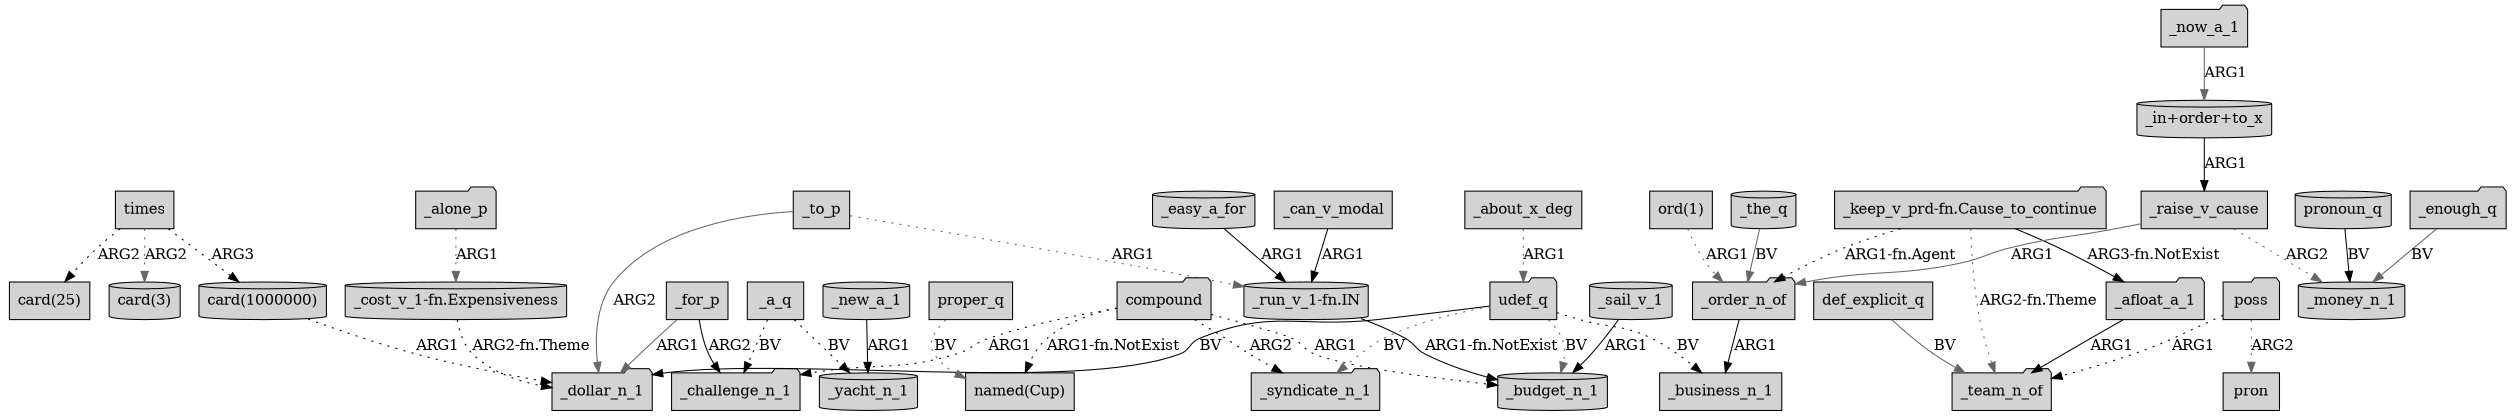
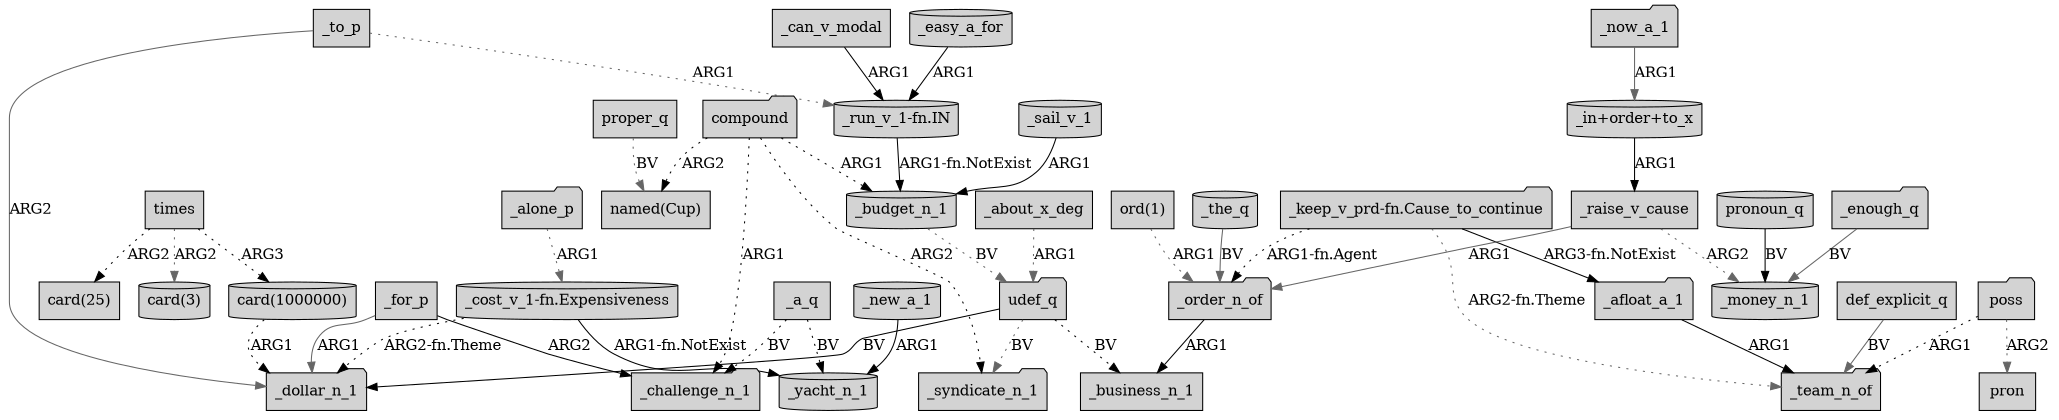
edge "udef_q" -> "_budget_n_1": reversed
edge "compound" -> "named(Cup)": label "ARG1-fn.NotExist" -> "ARG2"
edge "_cost_v_1-fn.Expensiveness" -> "_yacht_n_1": added, label "ARG1-fn.NotExist"
